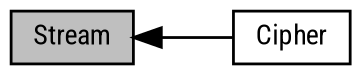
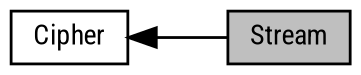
edge "Cipher" -> "Stream": reversed
